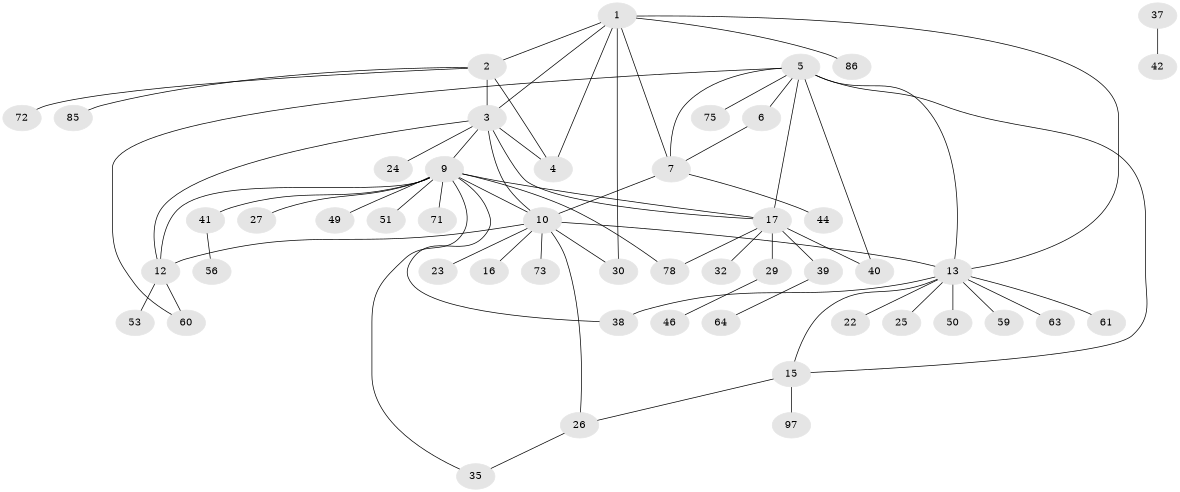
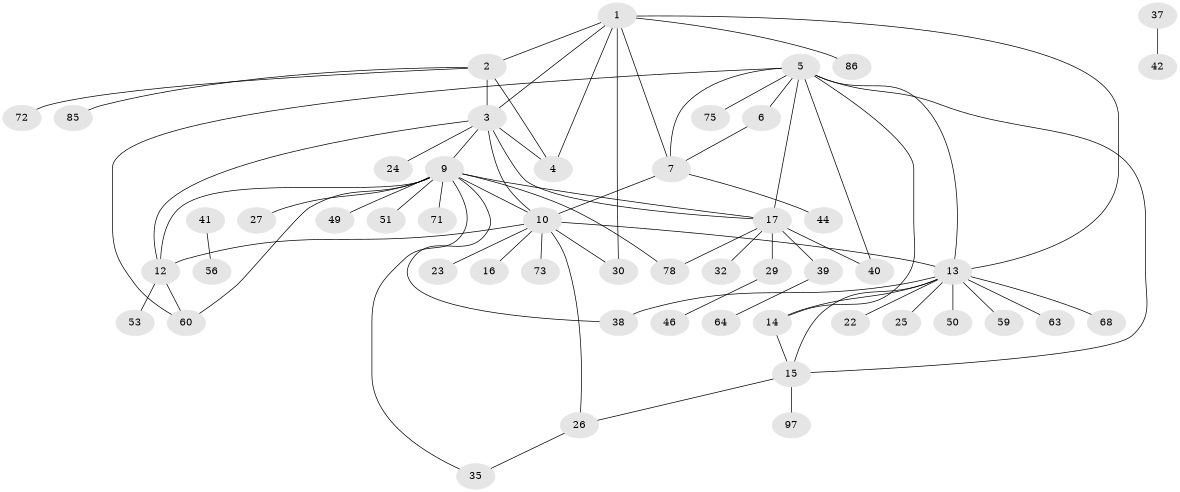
edge "9" -- "41": now "9" -- "60"
node "14": added
node "61": label "61" -> "68"
